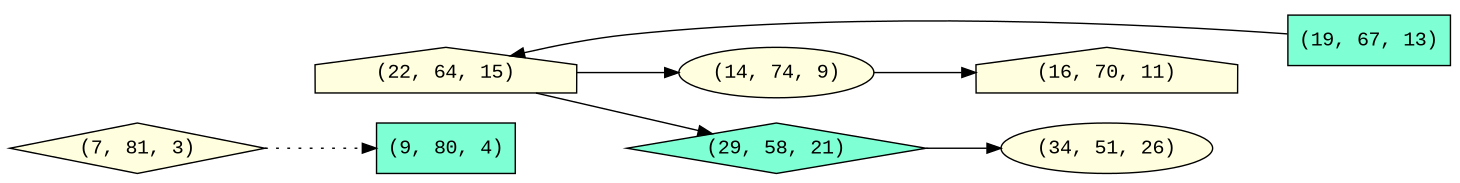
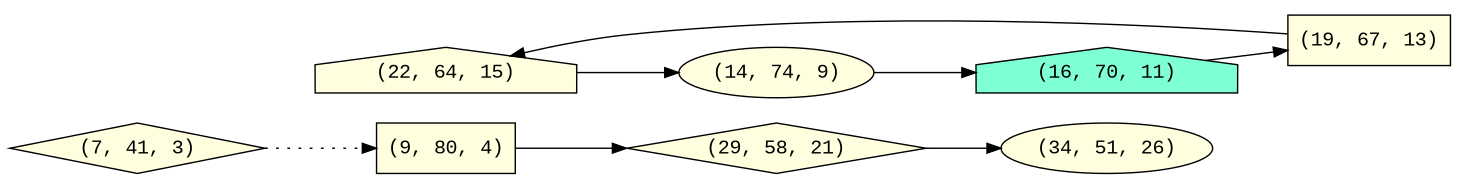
node "(19, 67, 13)": fillcolor aquamarine -> lightyellow
edge "(16, 70, 11)" -> "(19, 67, 13)": added
node "(16, 70, 11)": fillcolor lightyellow -> aquamarine
edge "(22, 64, 15)" -> "(29, 58, 21)": now "(9, 80, 4)" -> "(29, 58, 21)"
node "(7, 81, 3)": label "(7, 81, 3)" -> "(7, 41, 3)"
node "(9, 80, 4)": fillcolor aquamarine -> lightyellow
node "(29, 58, 21)": fillcolor aquamarine -> lightyellow
